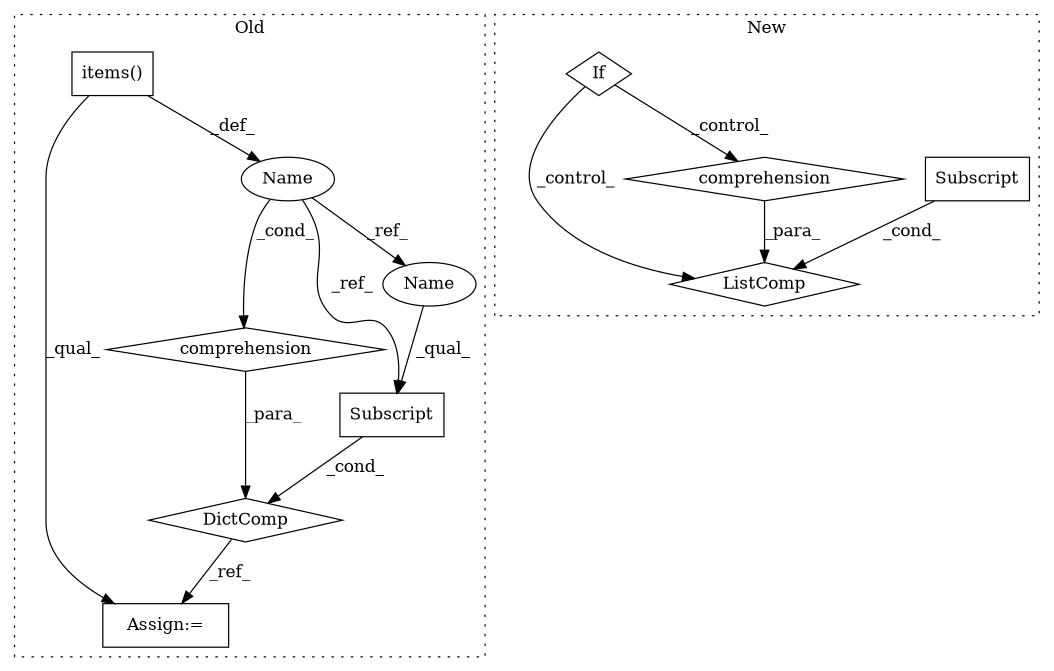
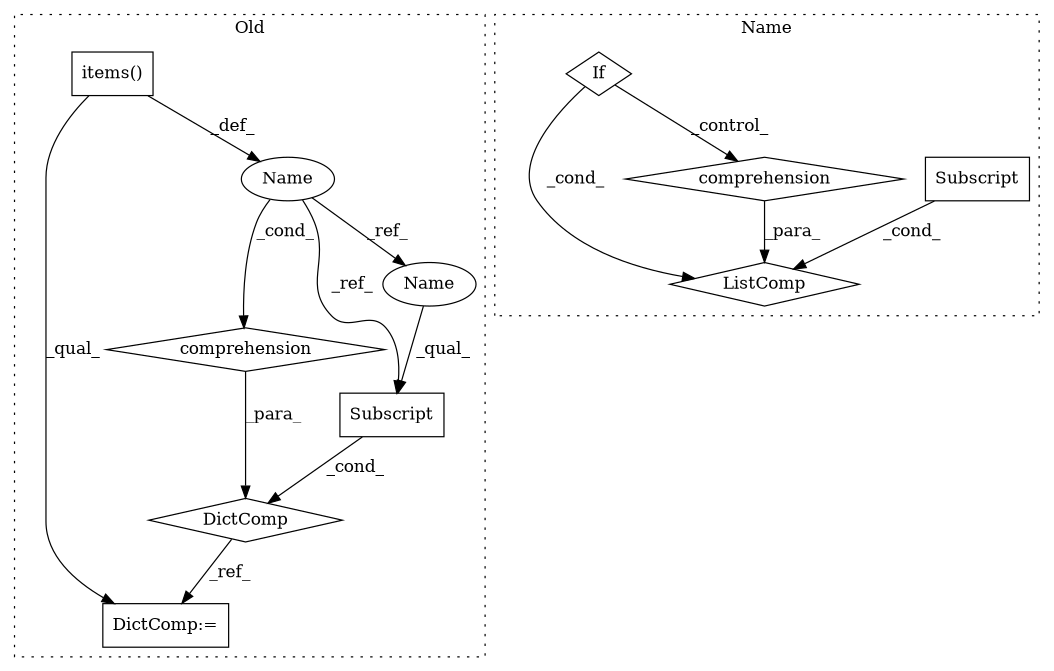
cluster "New": label "New" -> "Name"
edge "If" -> "ListComp": label "_control_" -> "_cond_"
node "Assign:=": label "Assign:=" -> "DictComp:="
